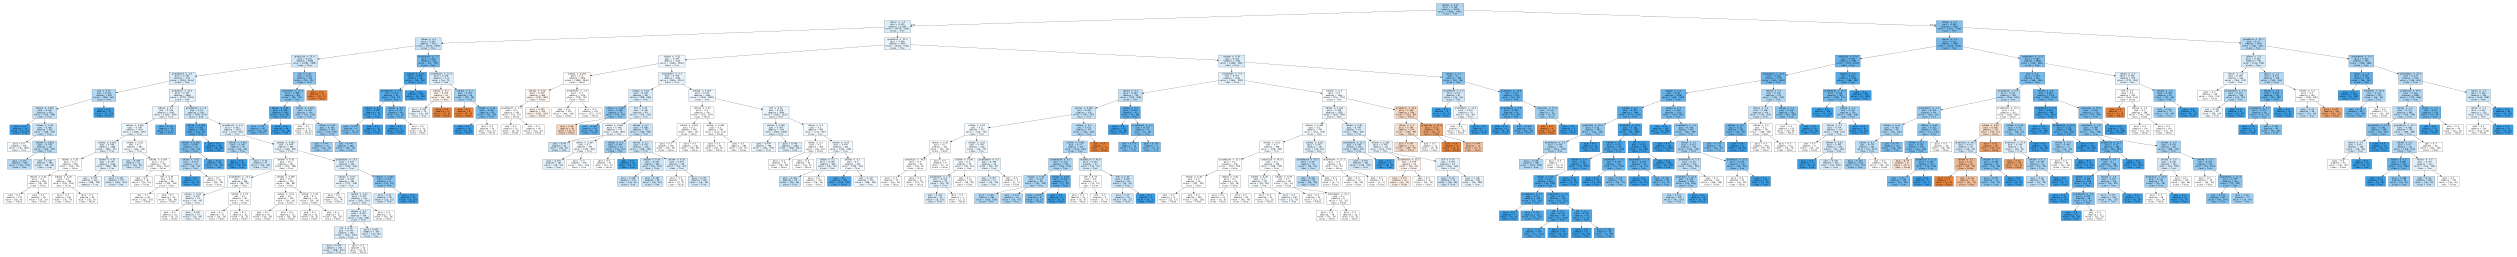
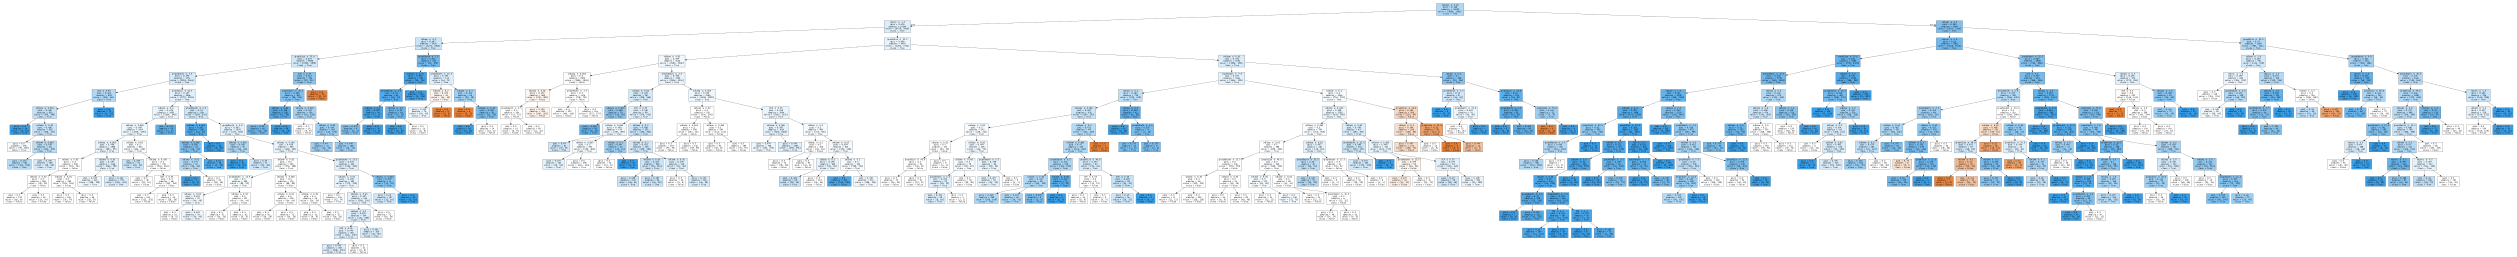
node "gini = 0.48 samples = 20 value = [12, 8] class = False": removed
node "gini = 0.499 samples = 646 value = [308, 338] samples = True": label "gini = 0.499 samples = 646 value = [308, 338] samples = True" -> "gini = 0.499 samples = 646 value = [308, 338] class = True"
node "gini = 0.5 samples = 146 value = [72, 74] class = False": label "gini = 0.5 samples = 146 value = [72, 74] class = False" -> "gini = 0.5 samples = 146 value = [72, 74] class = True"
